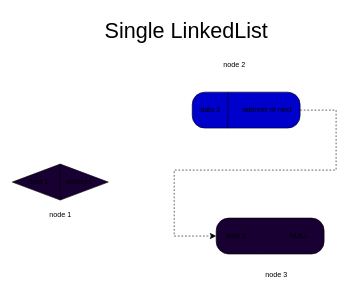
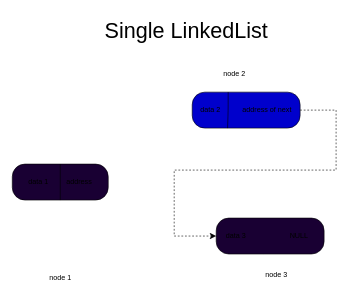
node "node 2": moved (234, 65) -> (234, 74)
node "data 1 address": shape diamond -> rounded rectangle
node "node 1": moved (60, 215) -> (60, 278)
